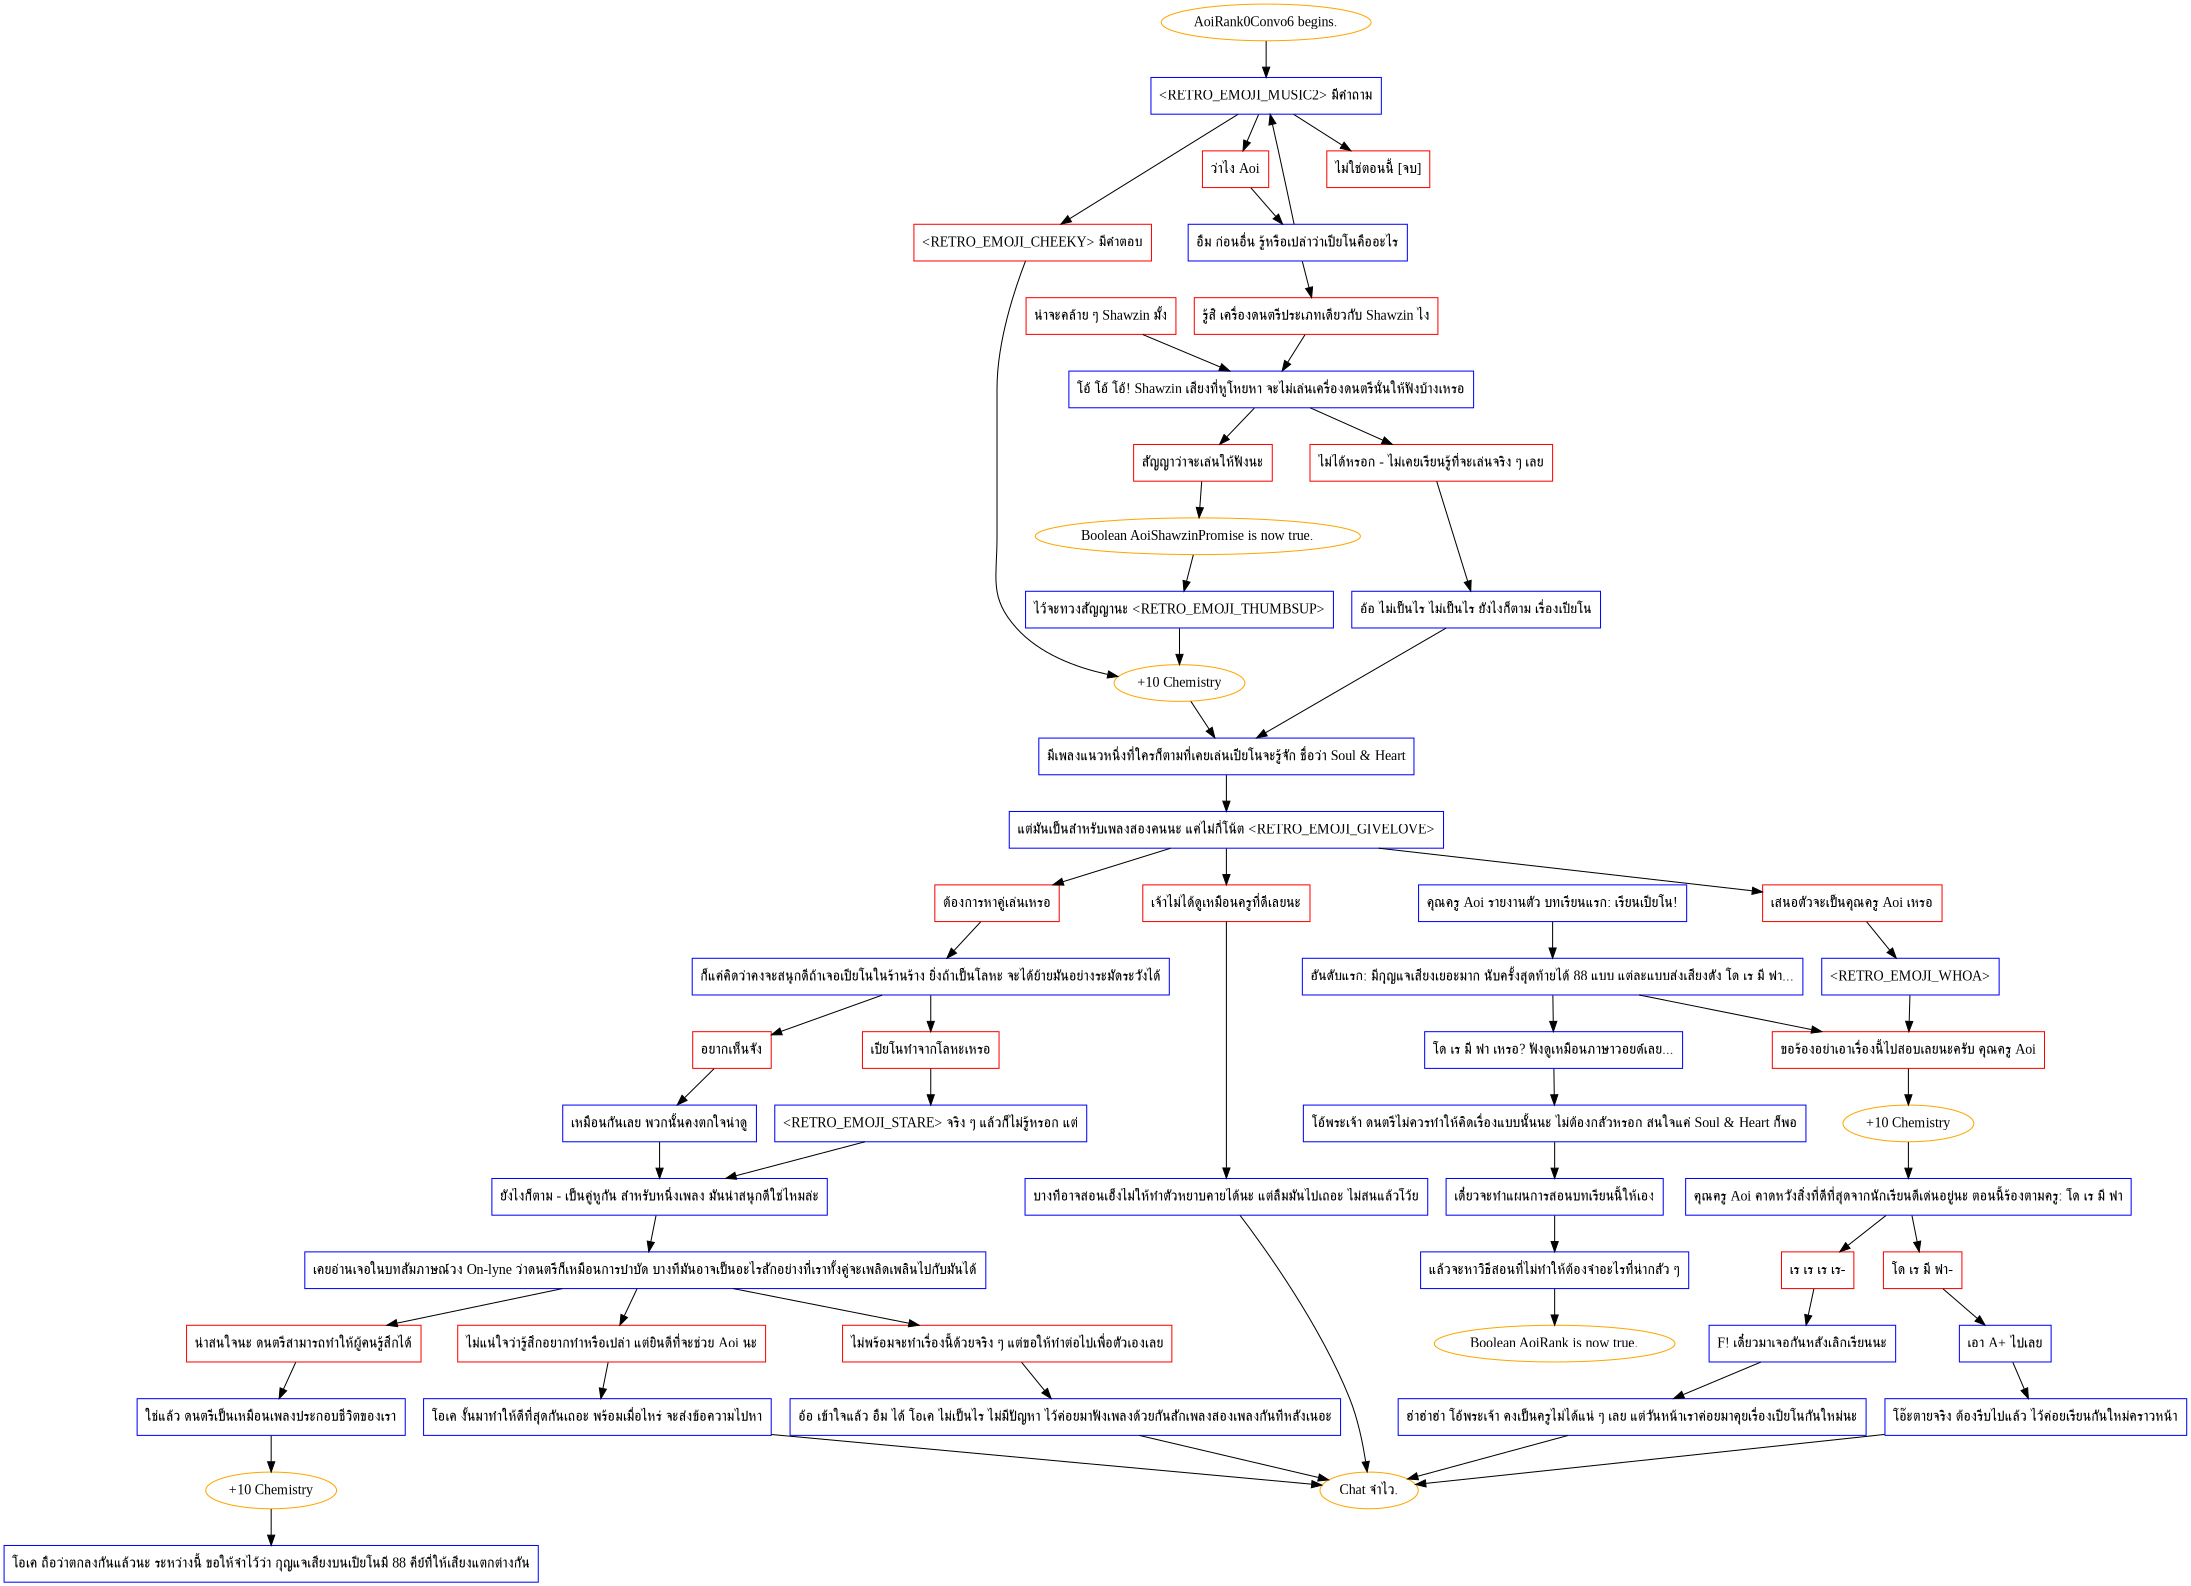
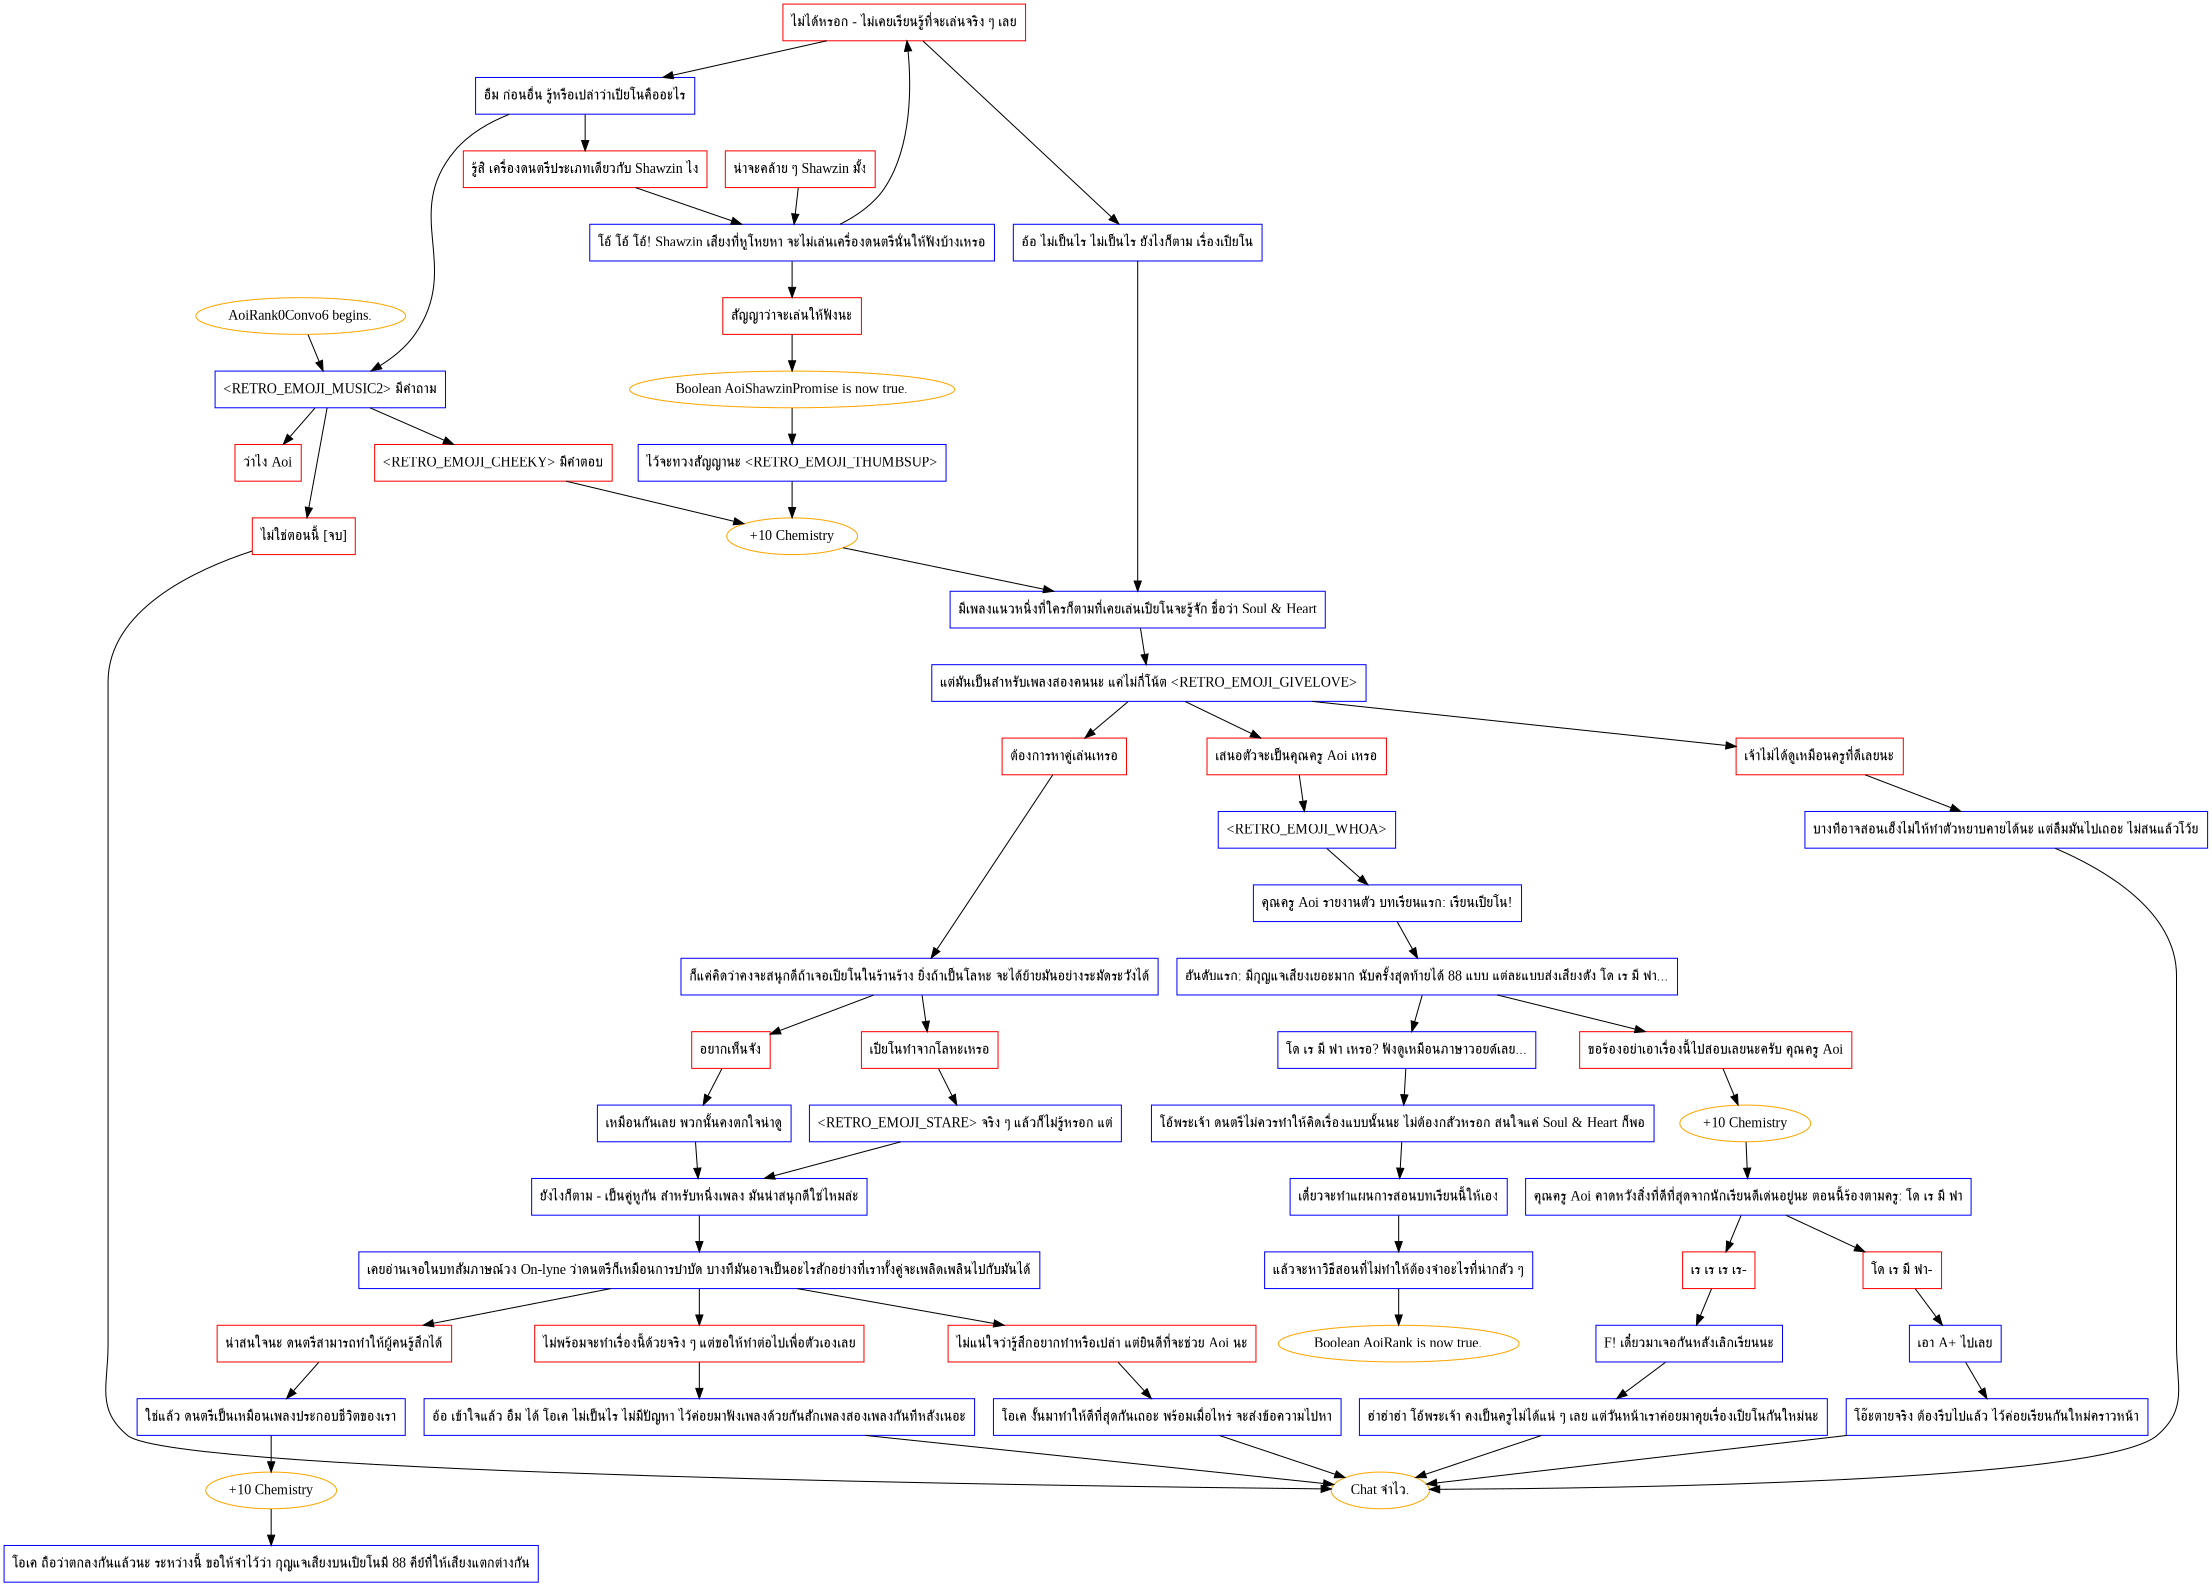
edge "ว่าไง Aoi" -> "อืม ก่อนอื่น รู้หรือเปล่าว่าเปียโนคืออะไร": now "ไม่ได้หรอก - ไม่เคยเรียนรู้ที่จะเล่นจริง ๆ เลย" -> "อืม ก่อนอื่น รู้หรือเปล่าว่าเปียโนคืออะไร"
edge "<RETRO_EMOJI_WHOA>" -> "ขอร้องอย่าเอาเรื่องนี้ไปสอบเลยนะครับ คุณครู Aoi": now "<RETRO_EMOJI_WHOA>" -> "คุณครู Aoi รายงานตัว บทเรียนแรก: เรียนเปียโน!"
edge "ไม่ใช่ตอนนี้ [จบ]" -> "Chat จำไว.": added
